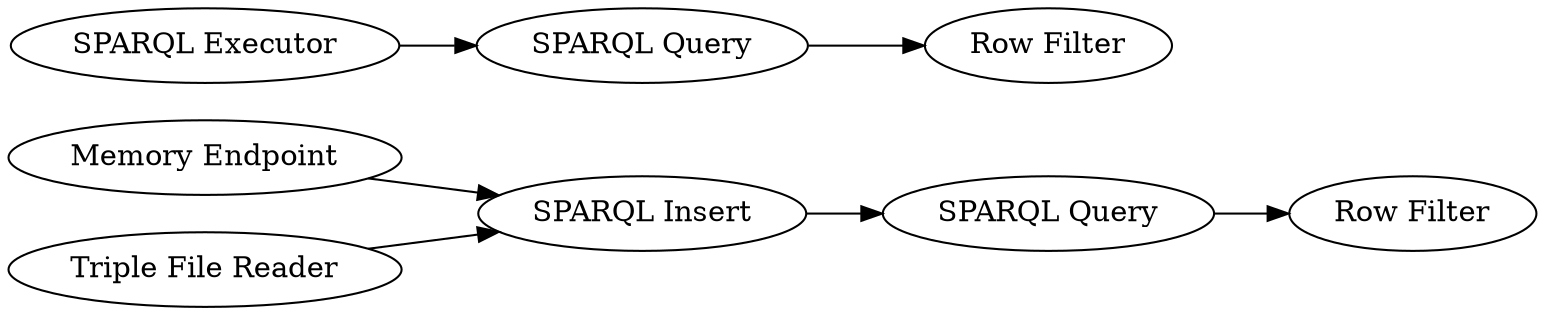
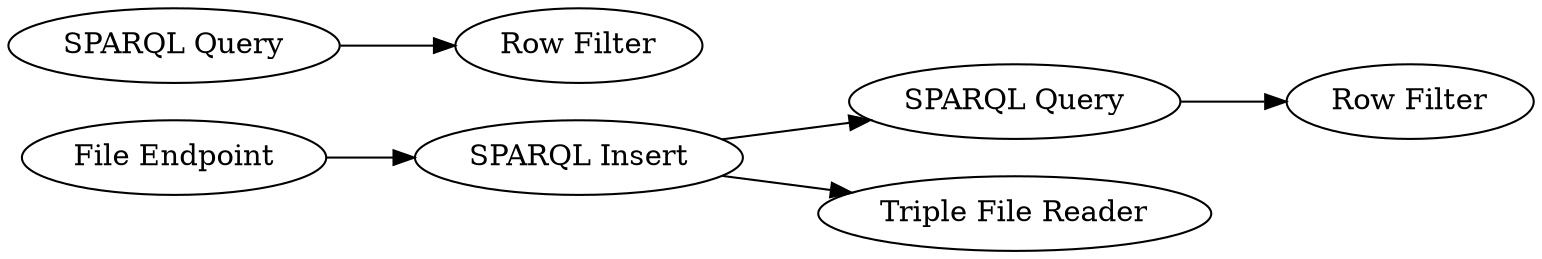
node "SPARQL Executor": removed
node "Memory Endpoint": label "Memory Endpoint" -> "File Endpoint"
edge "Triple File Reader" -> "SPARQL Insert": reversed
